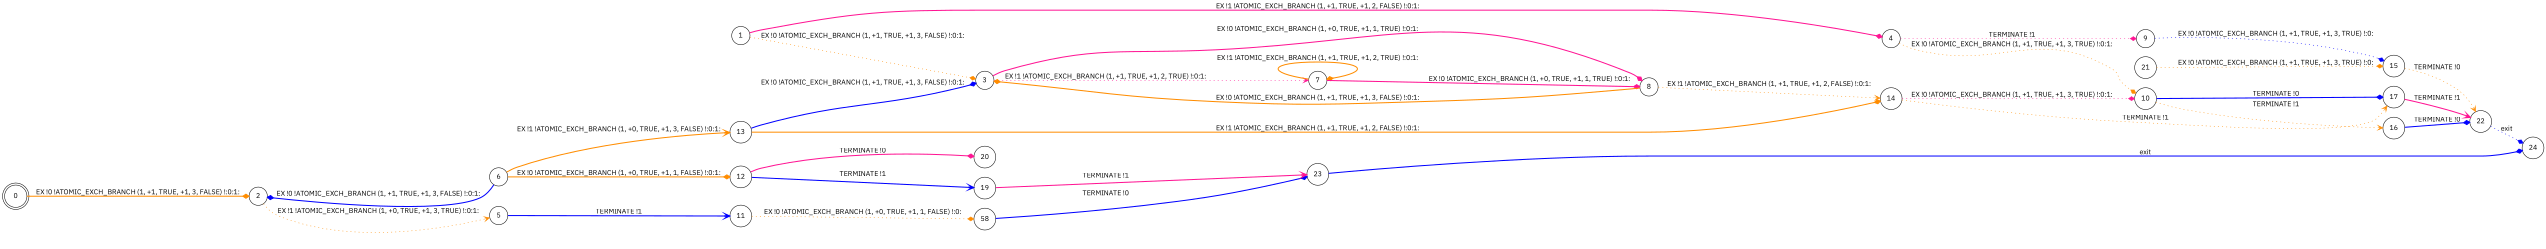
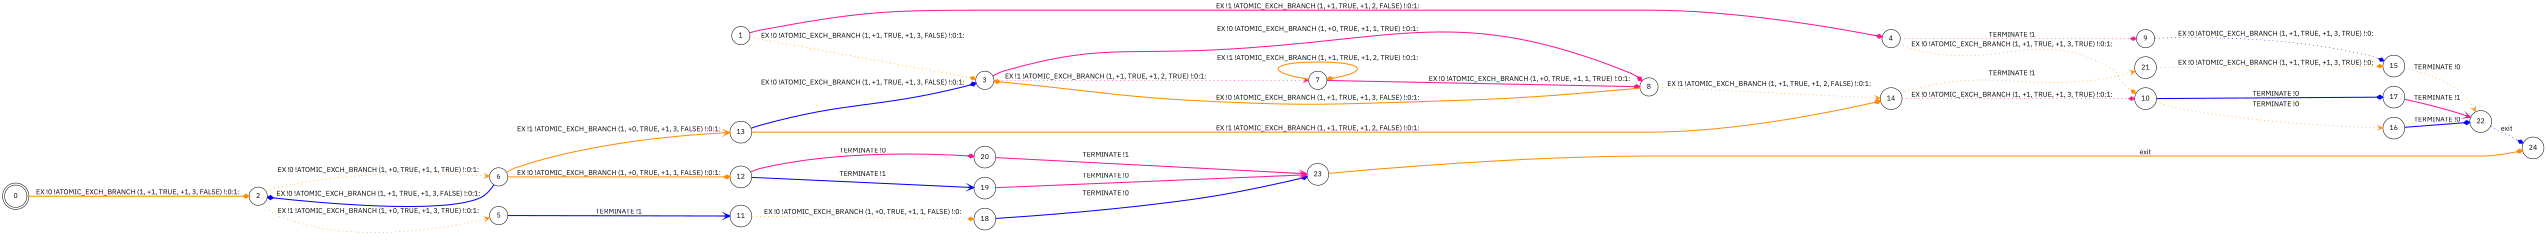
edge "10" -> "16": label "TERMINATE !1" -> "TERMINATE !0"
edge "14" -> "17": now "14" -> "21"
edge "23" -> "24": color blue -> darkorange
edge "20" -> "23": added, label "TERMINATE !1"
edge "2" -> "6": added, label "EX !0 !ATOMIC_EXCH_BRANCH (1, +0, TRUE, +1, 1, TRUE) !:0:1:"
edge "19" -> "23": label "TERMINATE !1" -> "TERMINATE !0"
node "58": label "58" -> "18"
